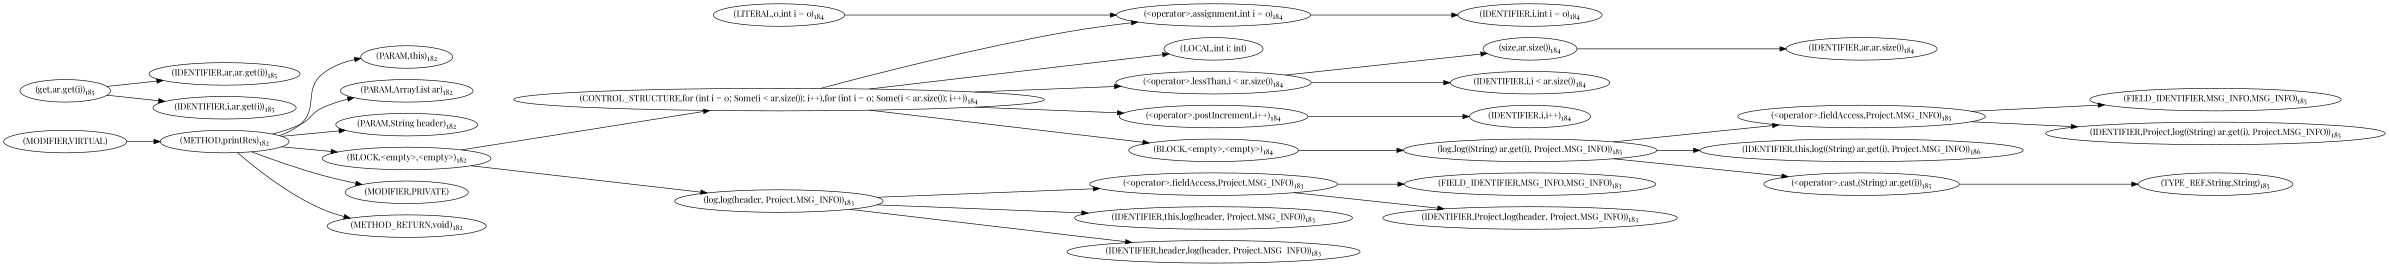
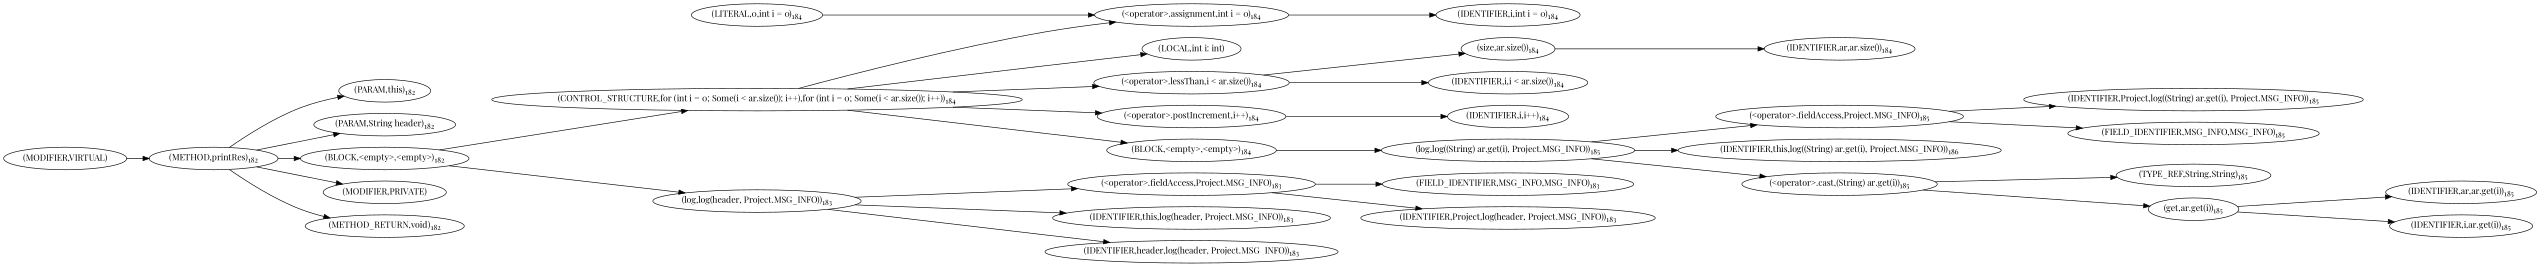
node "(PARAM,ArrayList ar)": removed
edge "(<operator>.cast,(String) ar.get(i))" -> "(get,ar.get(i))": added
